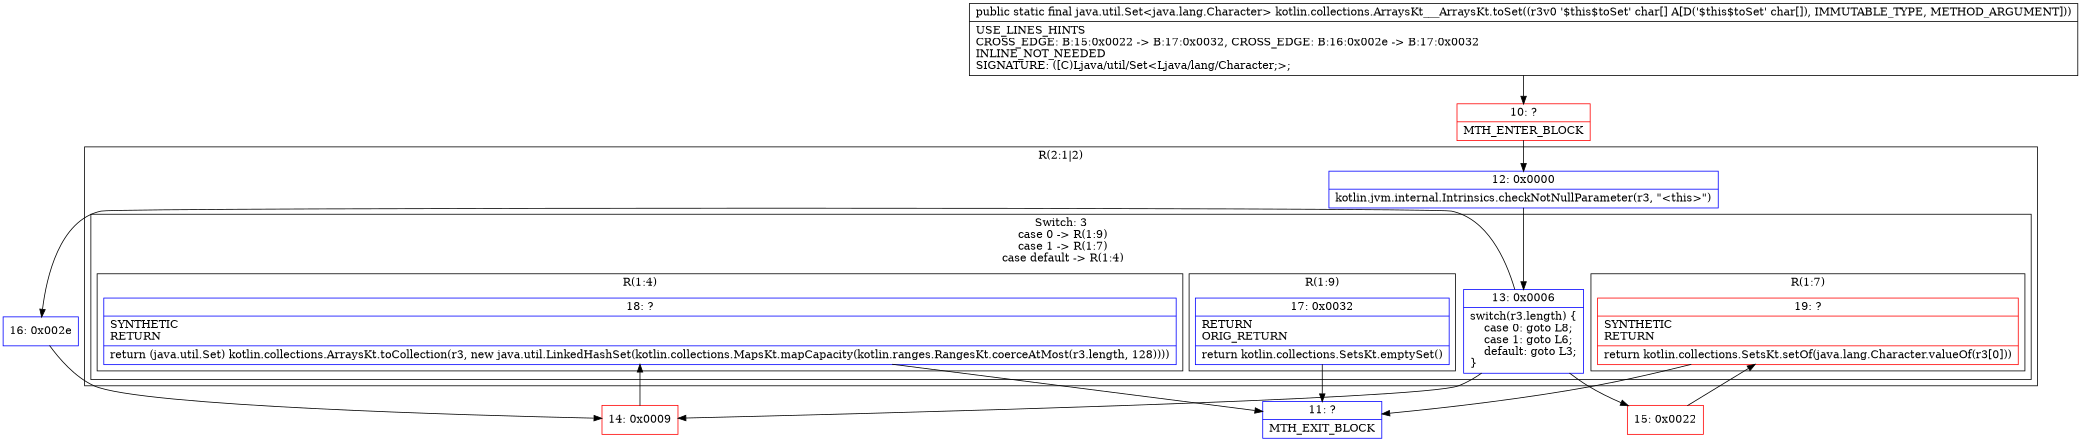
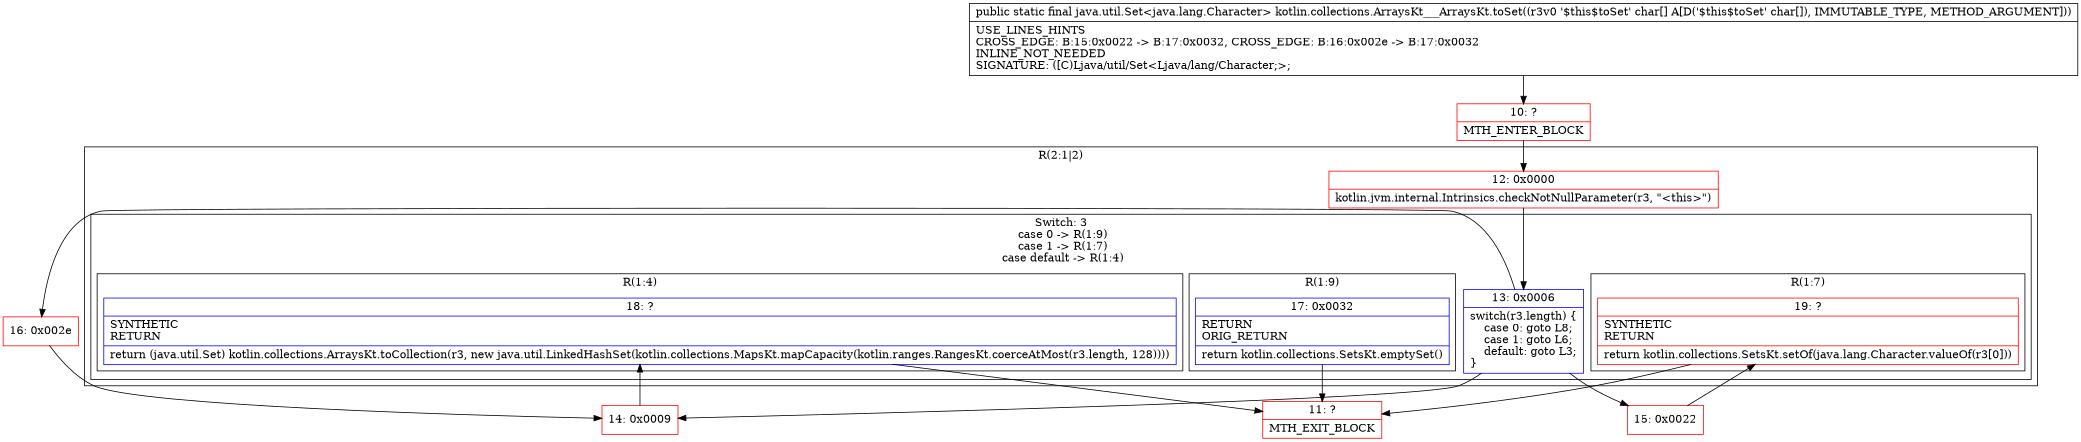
node "12: 0x0000": color blue -> red
node "16: 0x002e": color blue -> red
node "11: ?": color blue -> red
